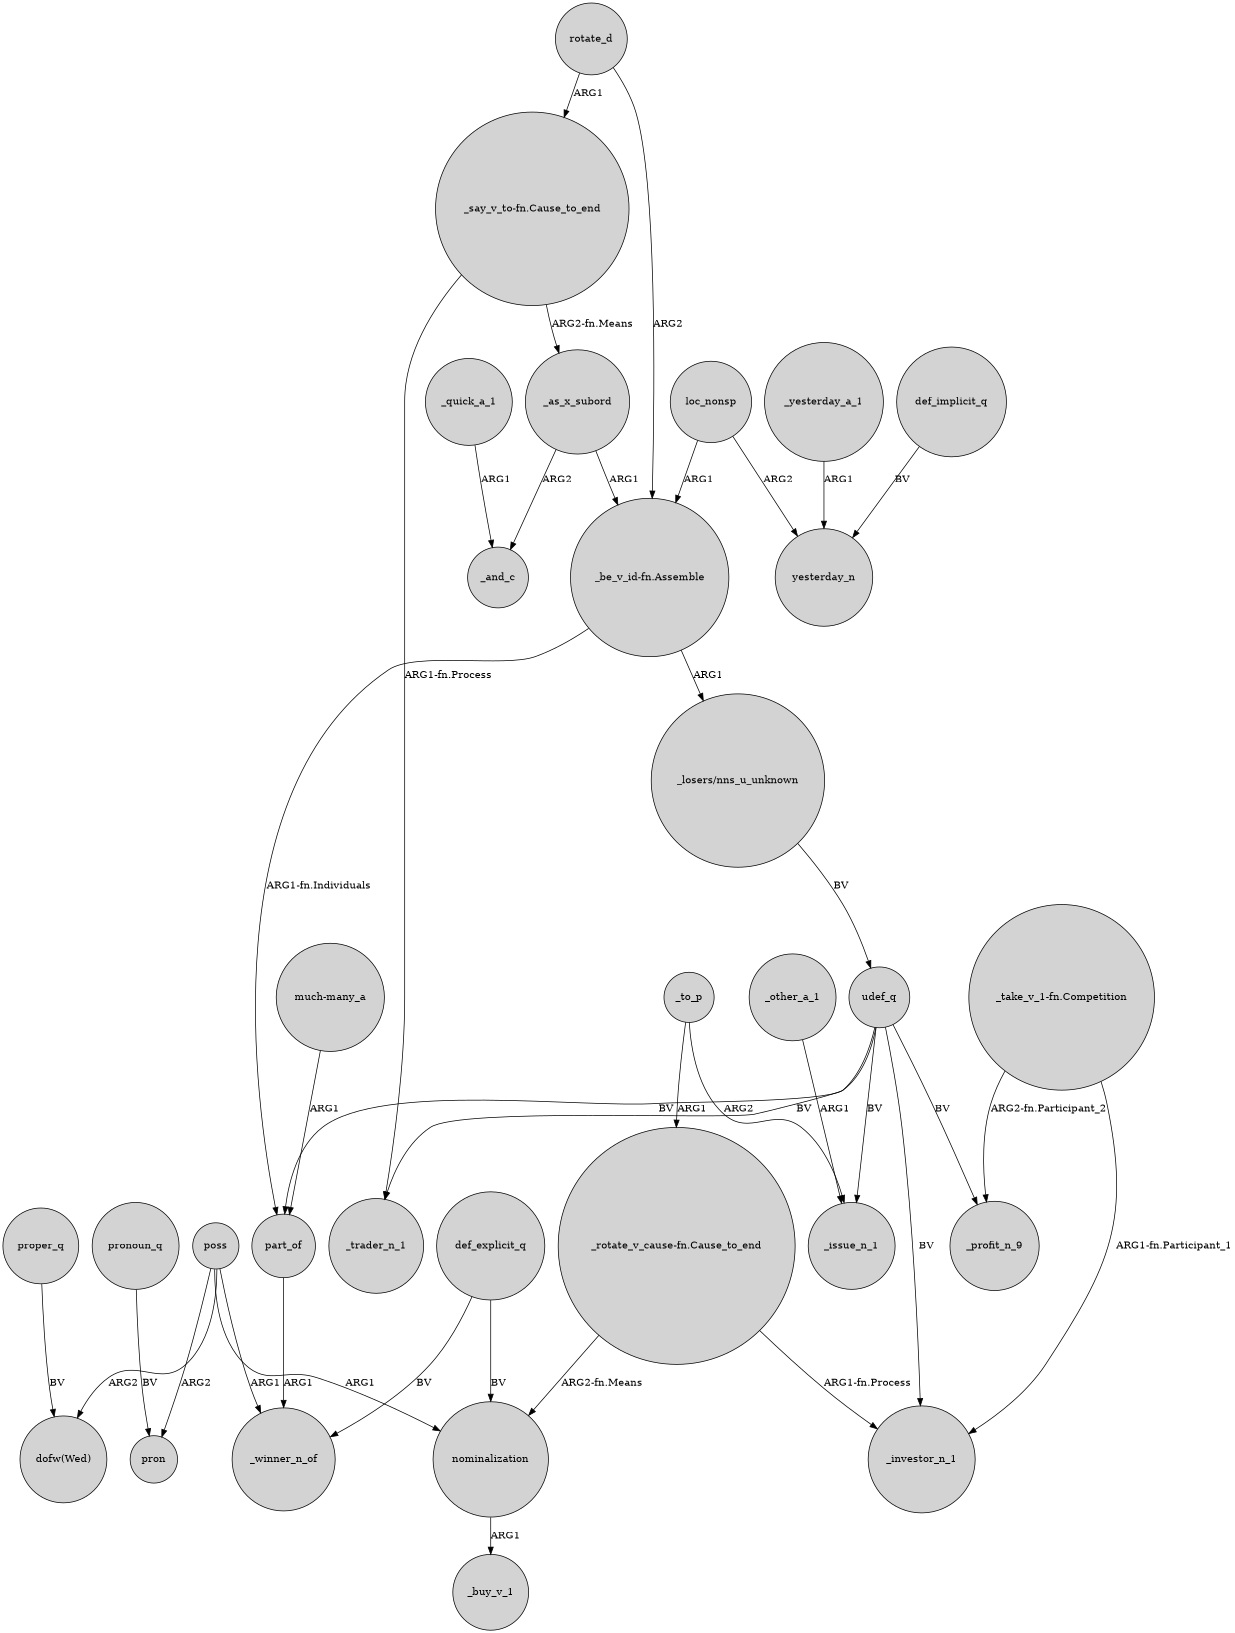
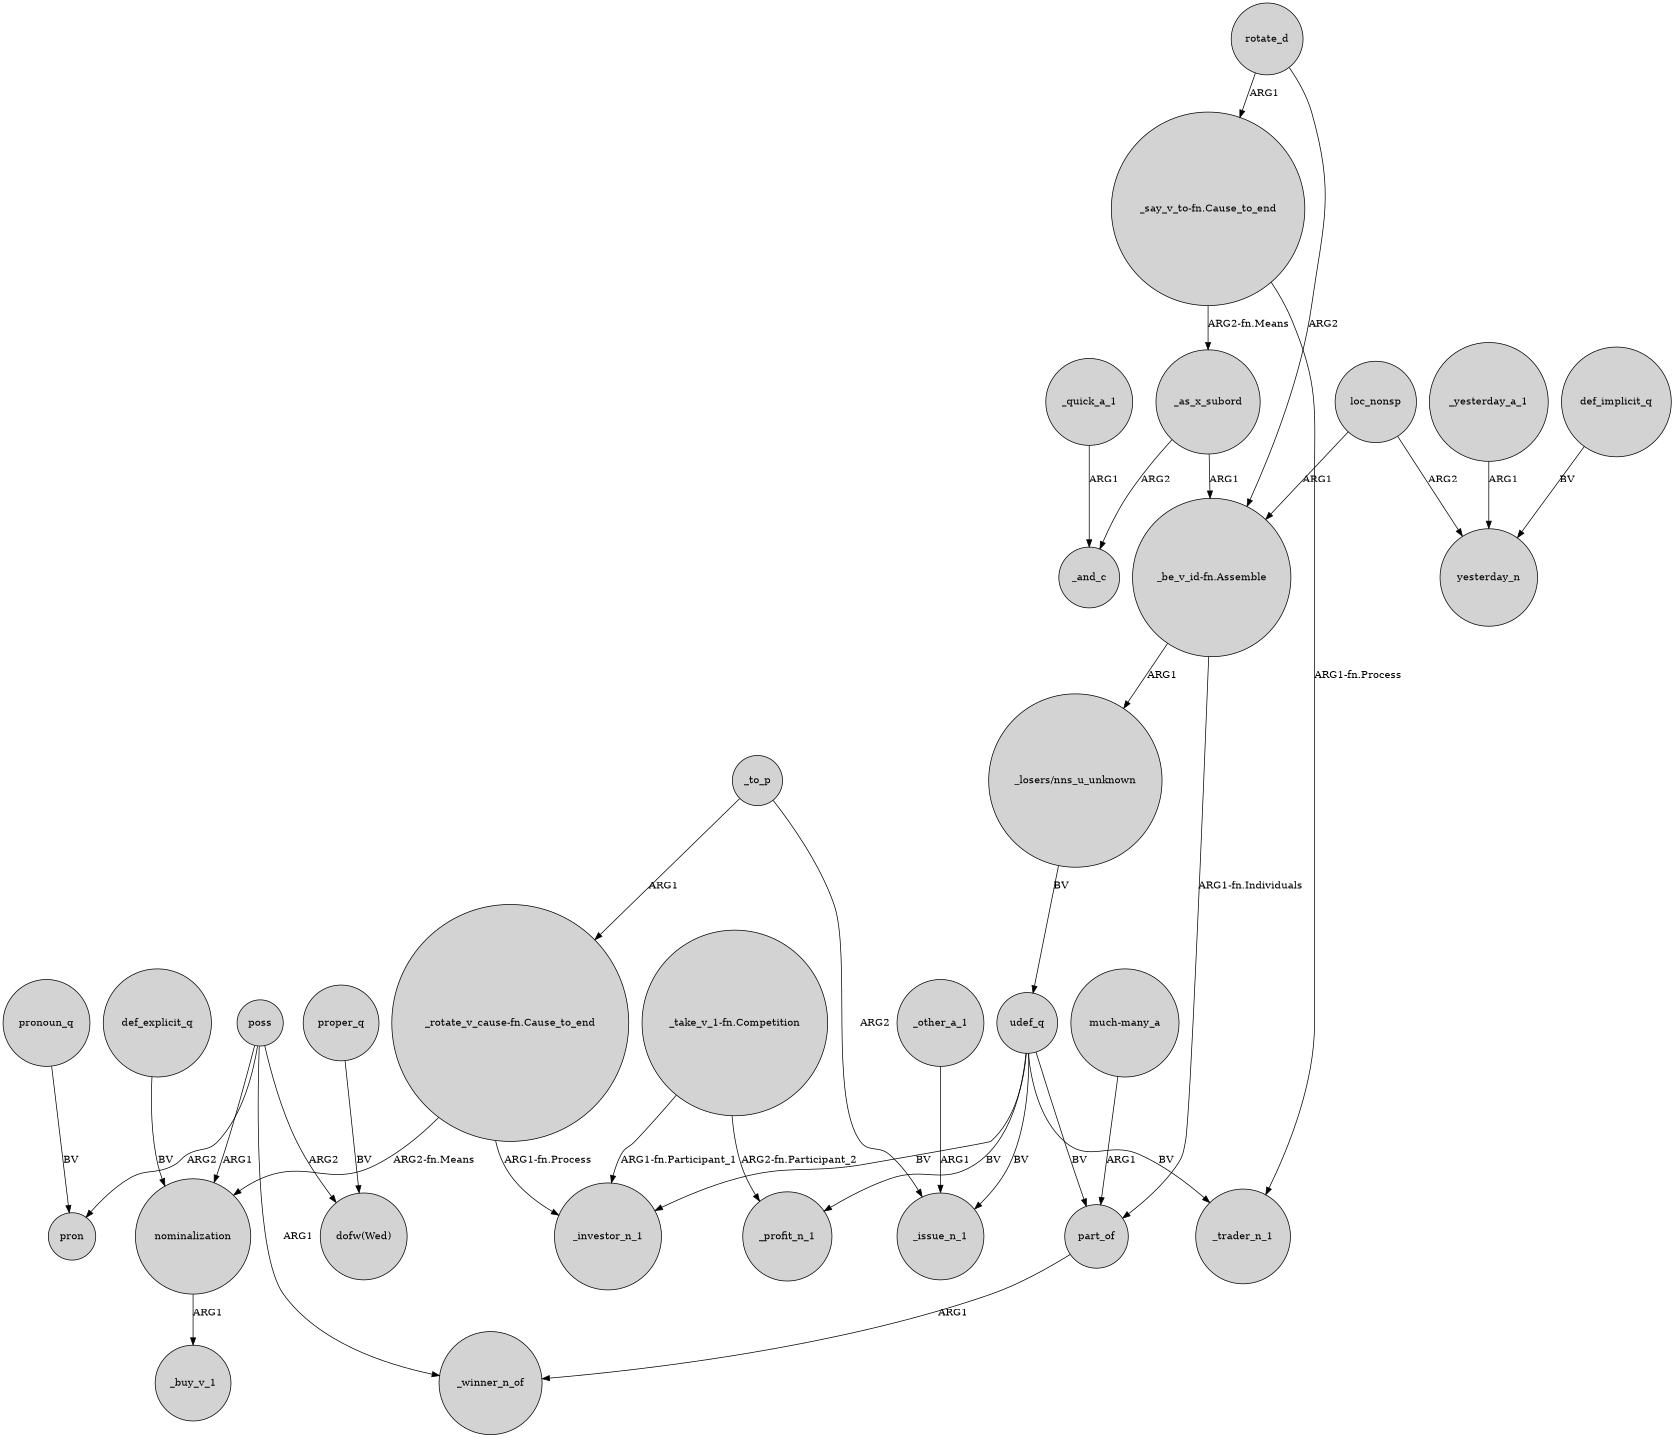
node "_profit_n_9": label "_profit_n_9" -> "_profit_n_1"
edge "def_explicit_q" -> "_winner_n_of": removed, label "BV"
